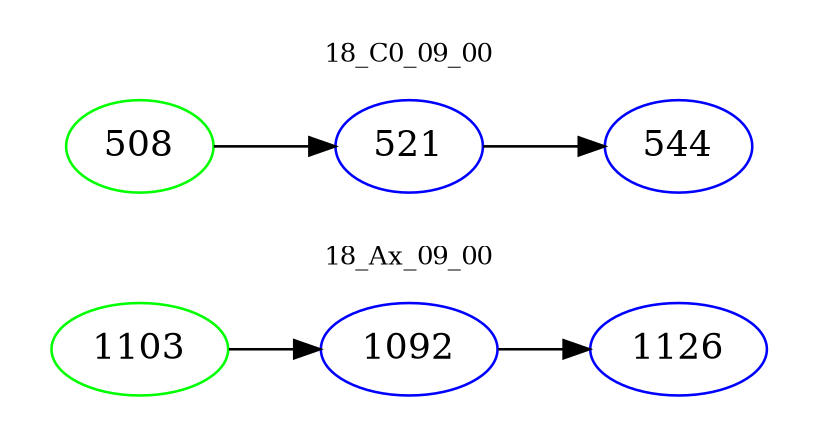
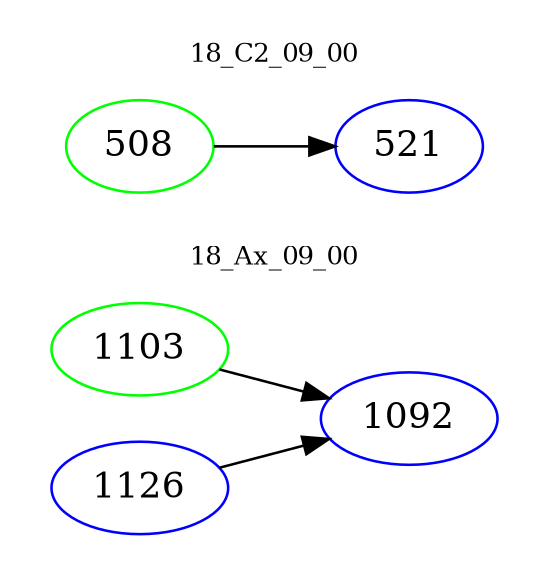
cluster "18_C0_09_00": label "18_C0_09_00" -> "18_C2_09_00"
node "544": removed
edge "1092" -> "1126": reversed
